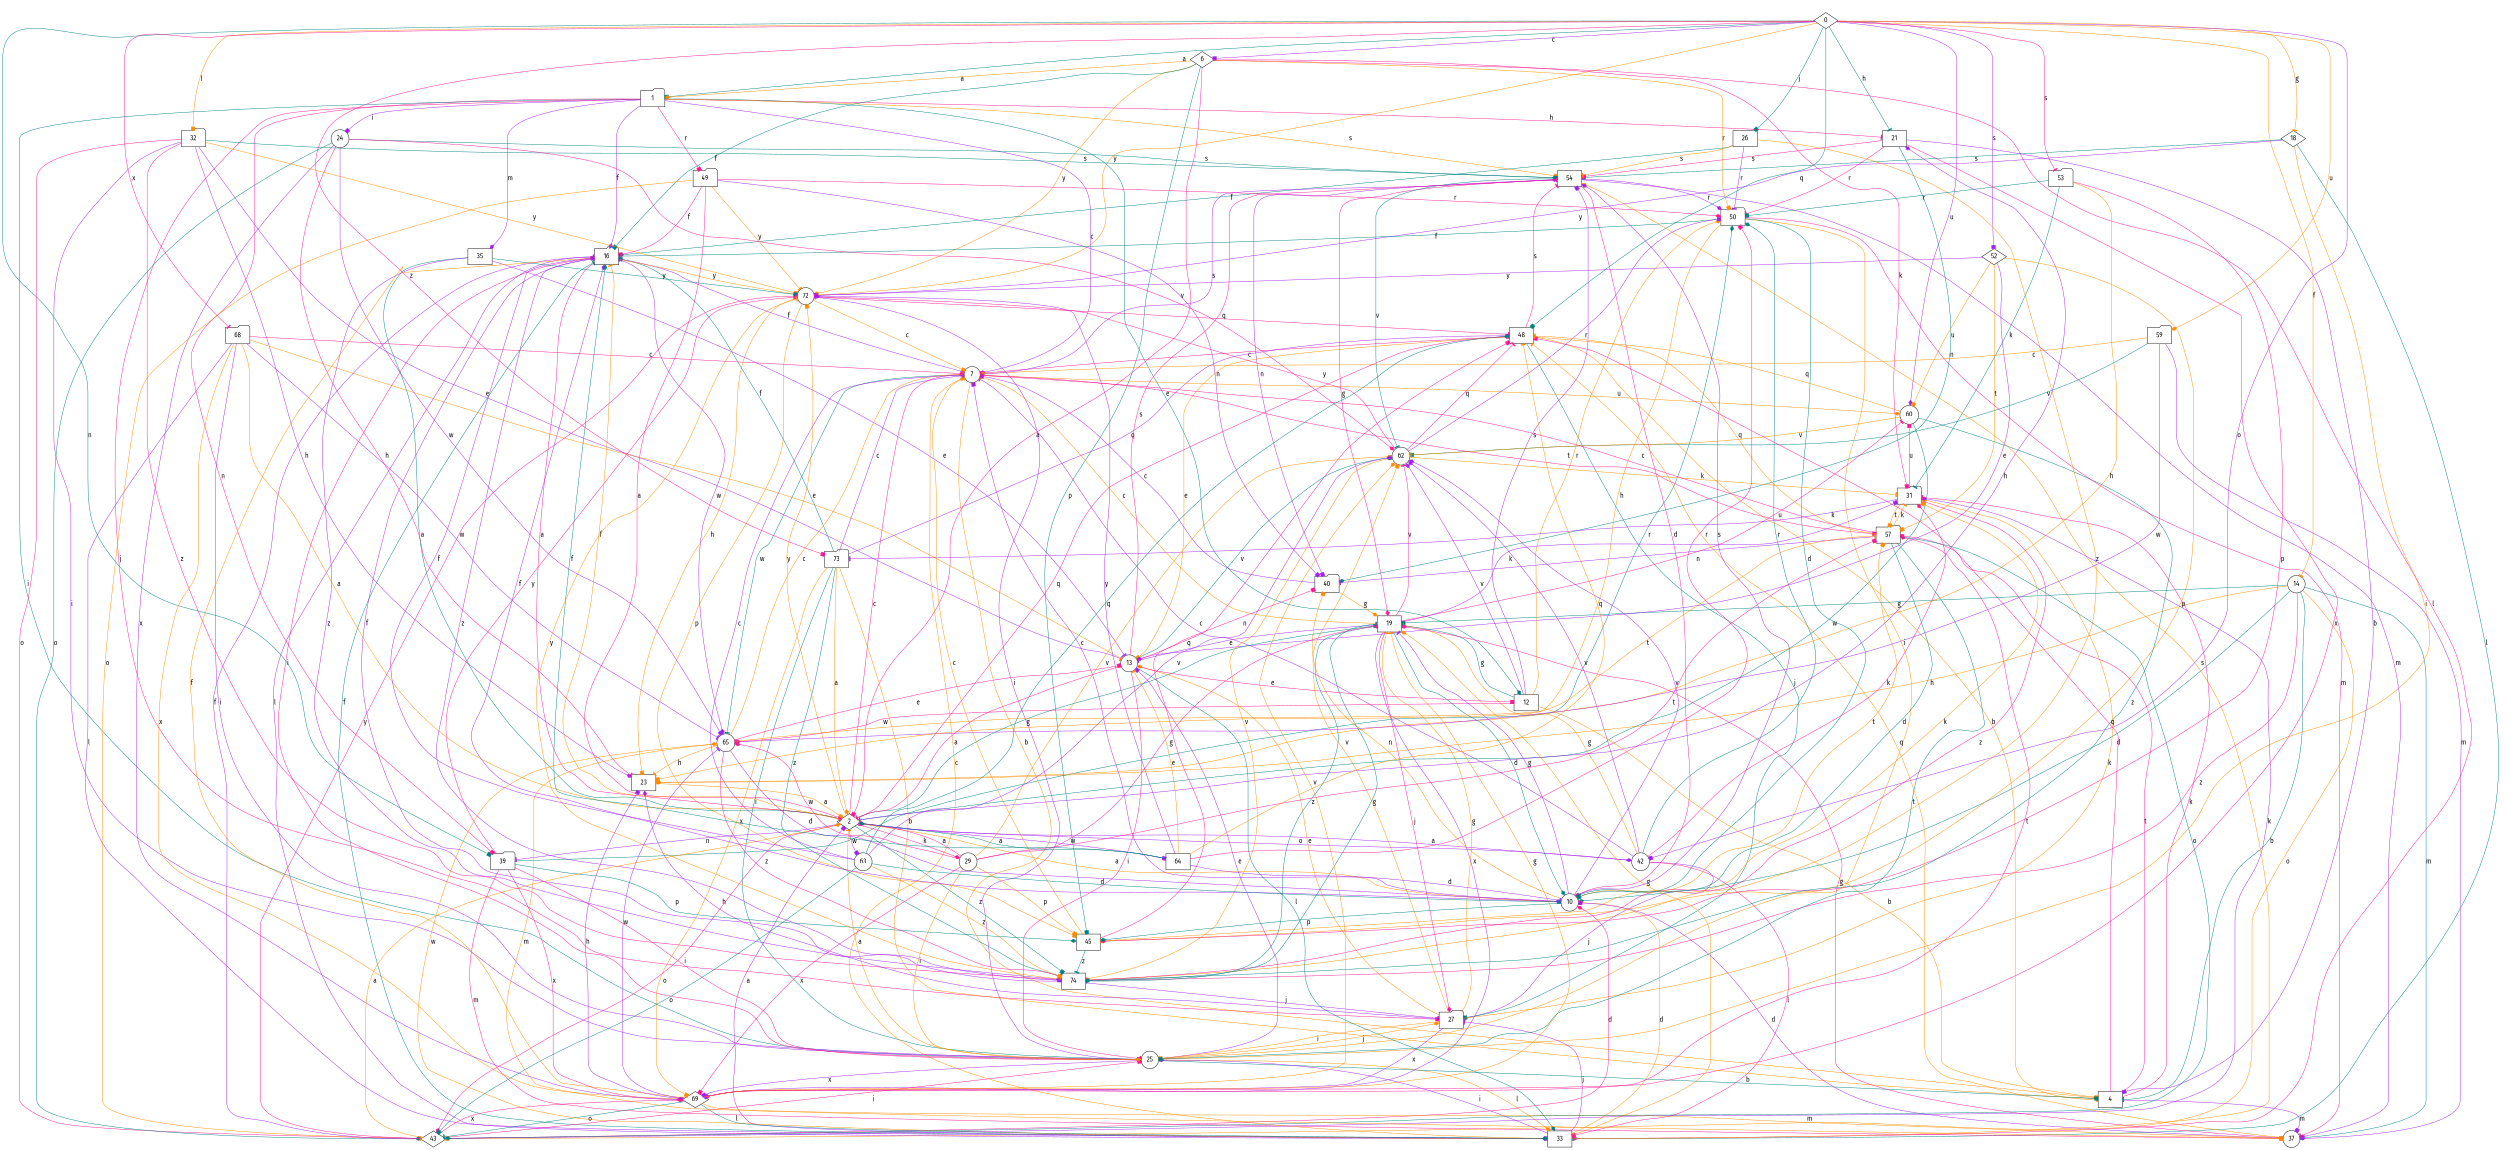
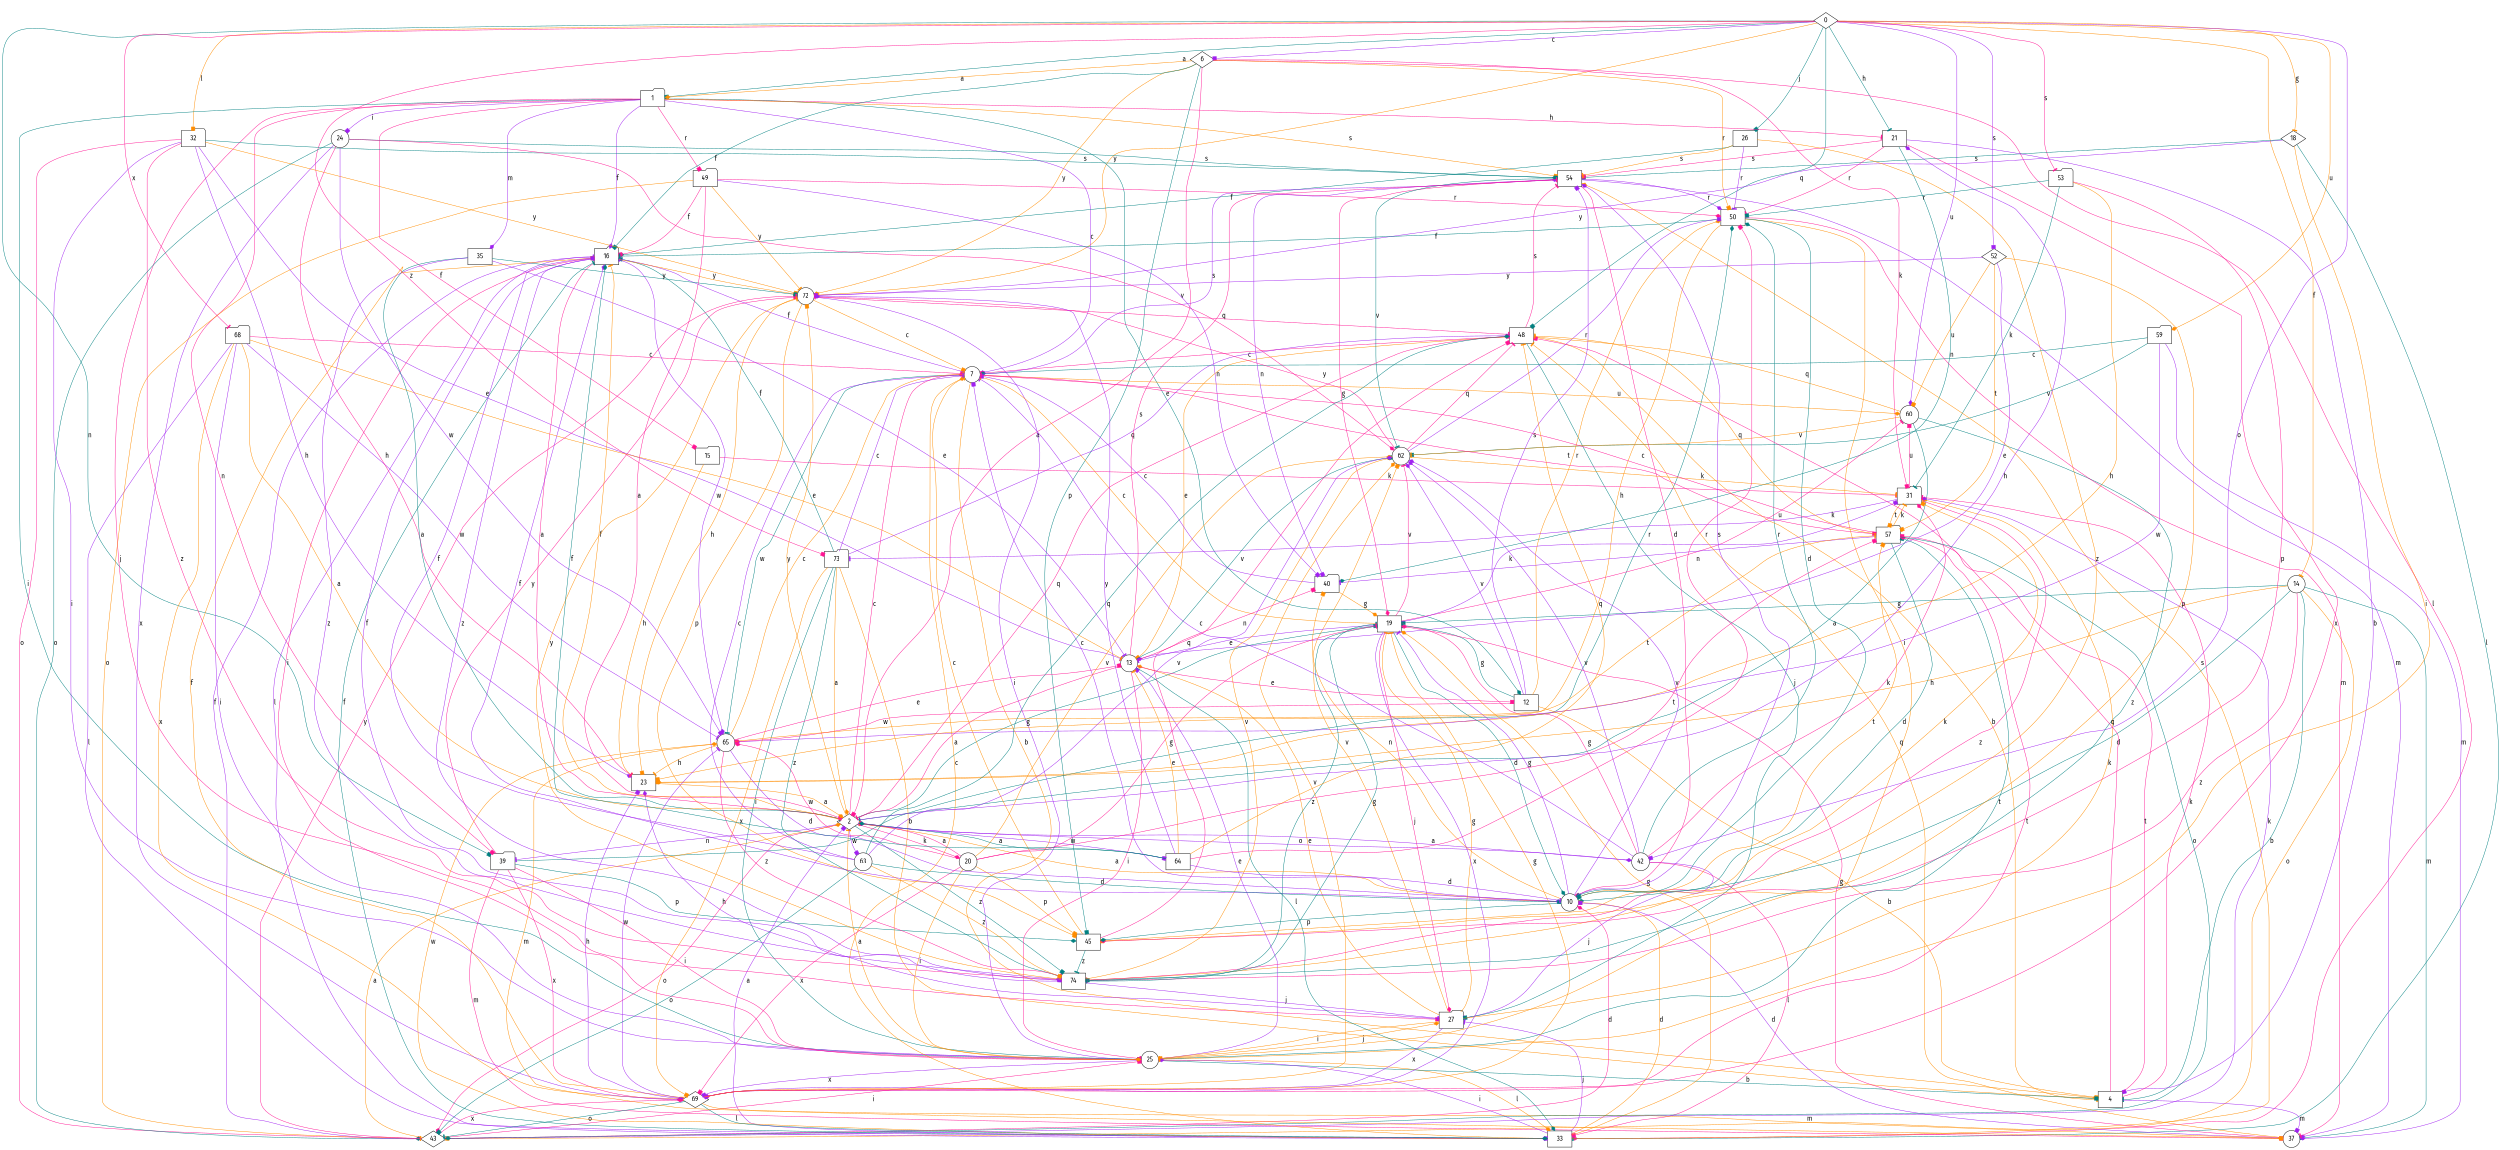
edge "59" -> "7": color darkorange -> teal
node "15": added
edge "60" -> "2": label "w" -> "a"
edge "42" -> "19": color darkorange -> deeppink
node "29": label "29" -> "20"
edge "57" -> "25": reversed
